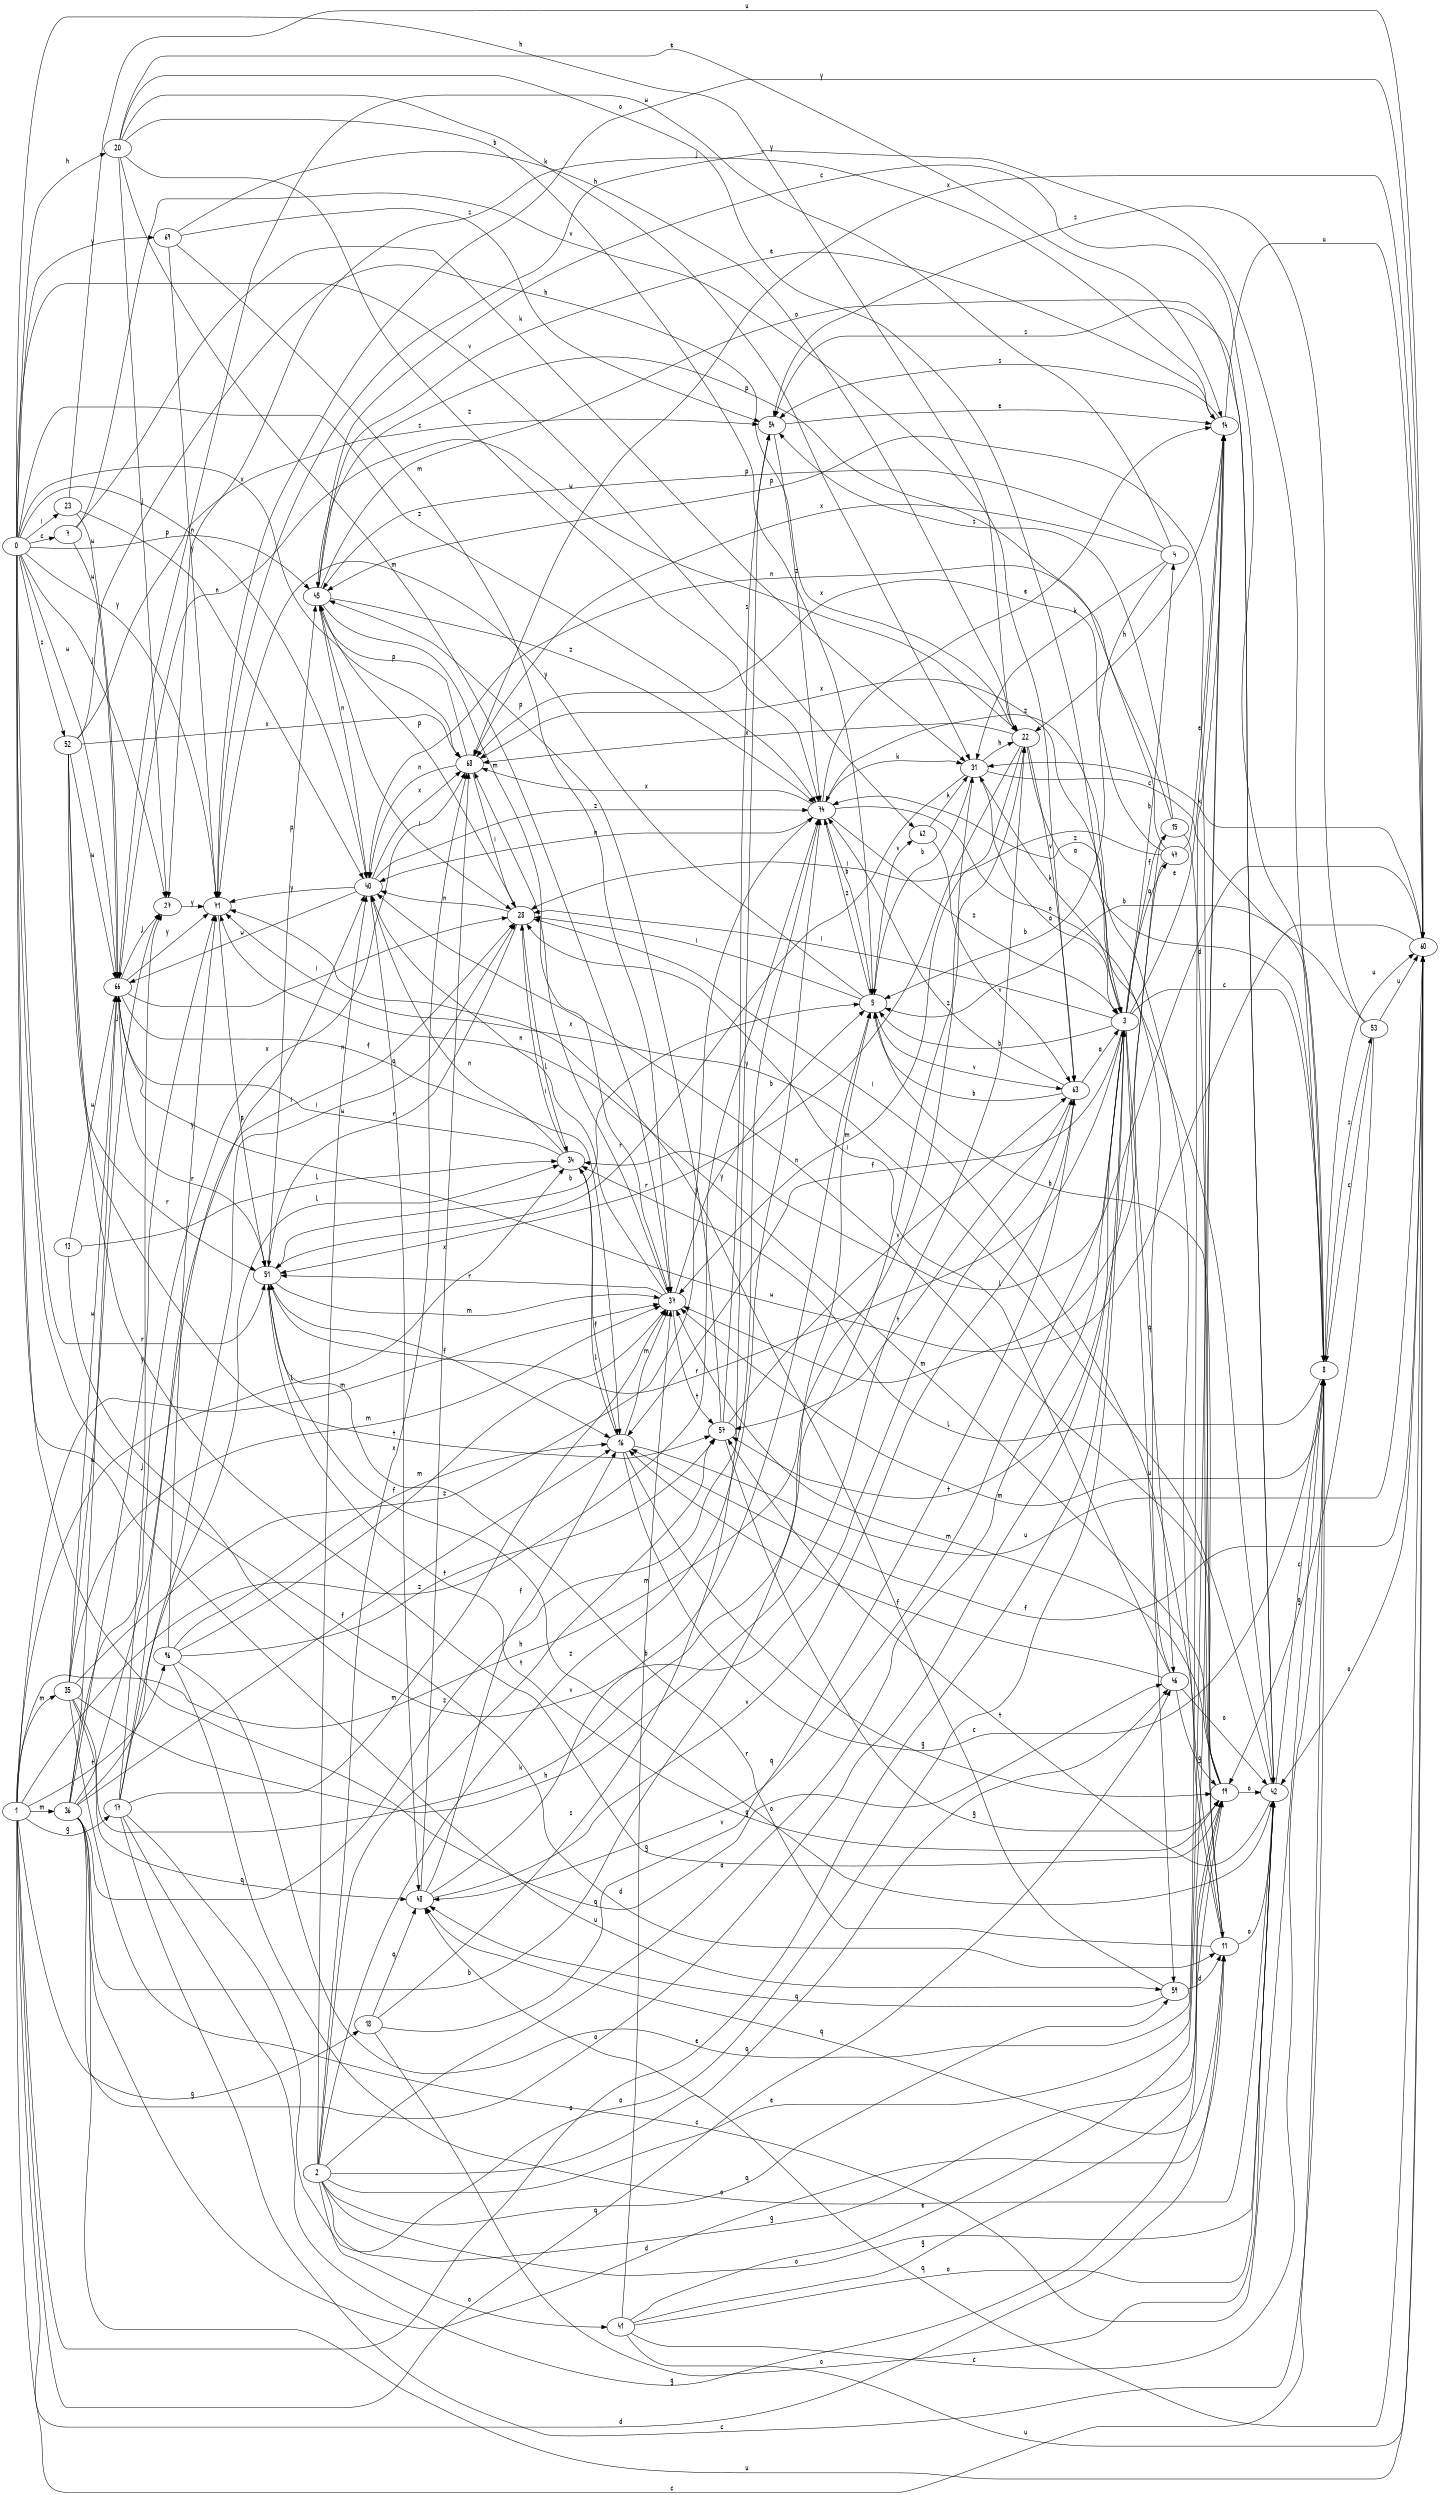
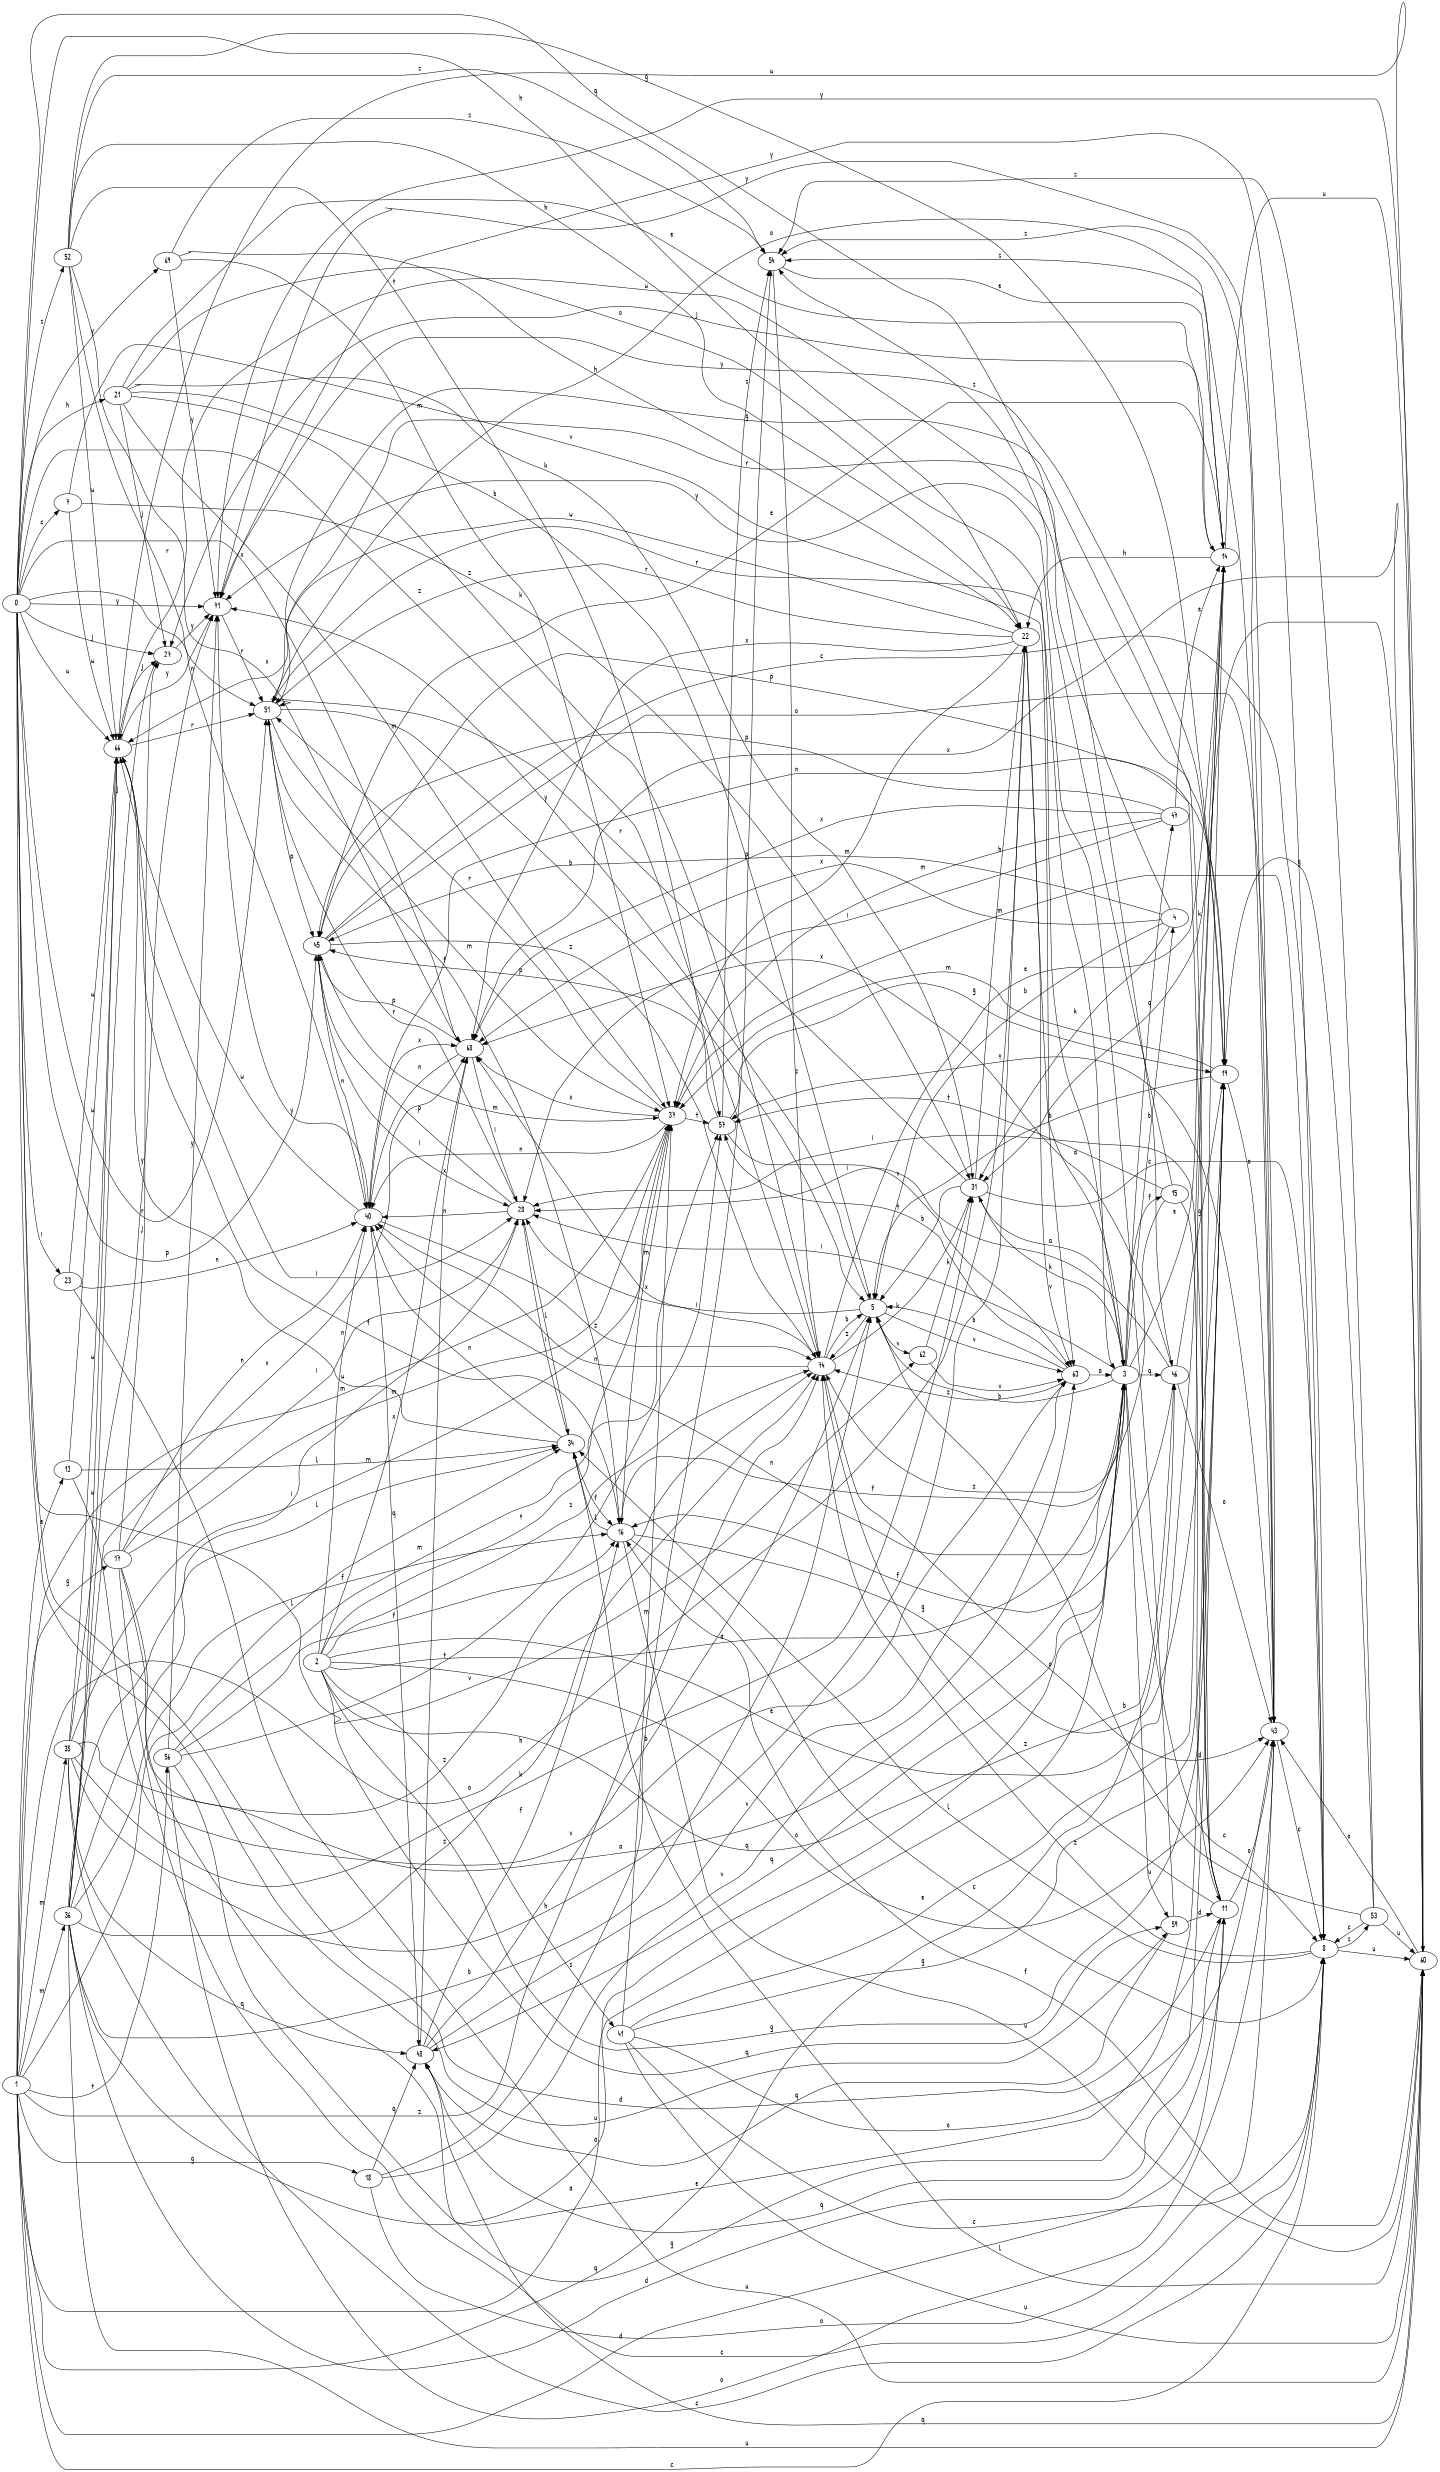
node "20": label "20" -> "21"
edge "74" -> "3": reversed
edge "37" -> "5": removed, label "b"
node "96": label "96" -> "56"
edge "1" -> "13": added, label "e"
node "42": label "42" -> "43"
